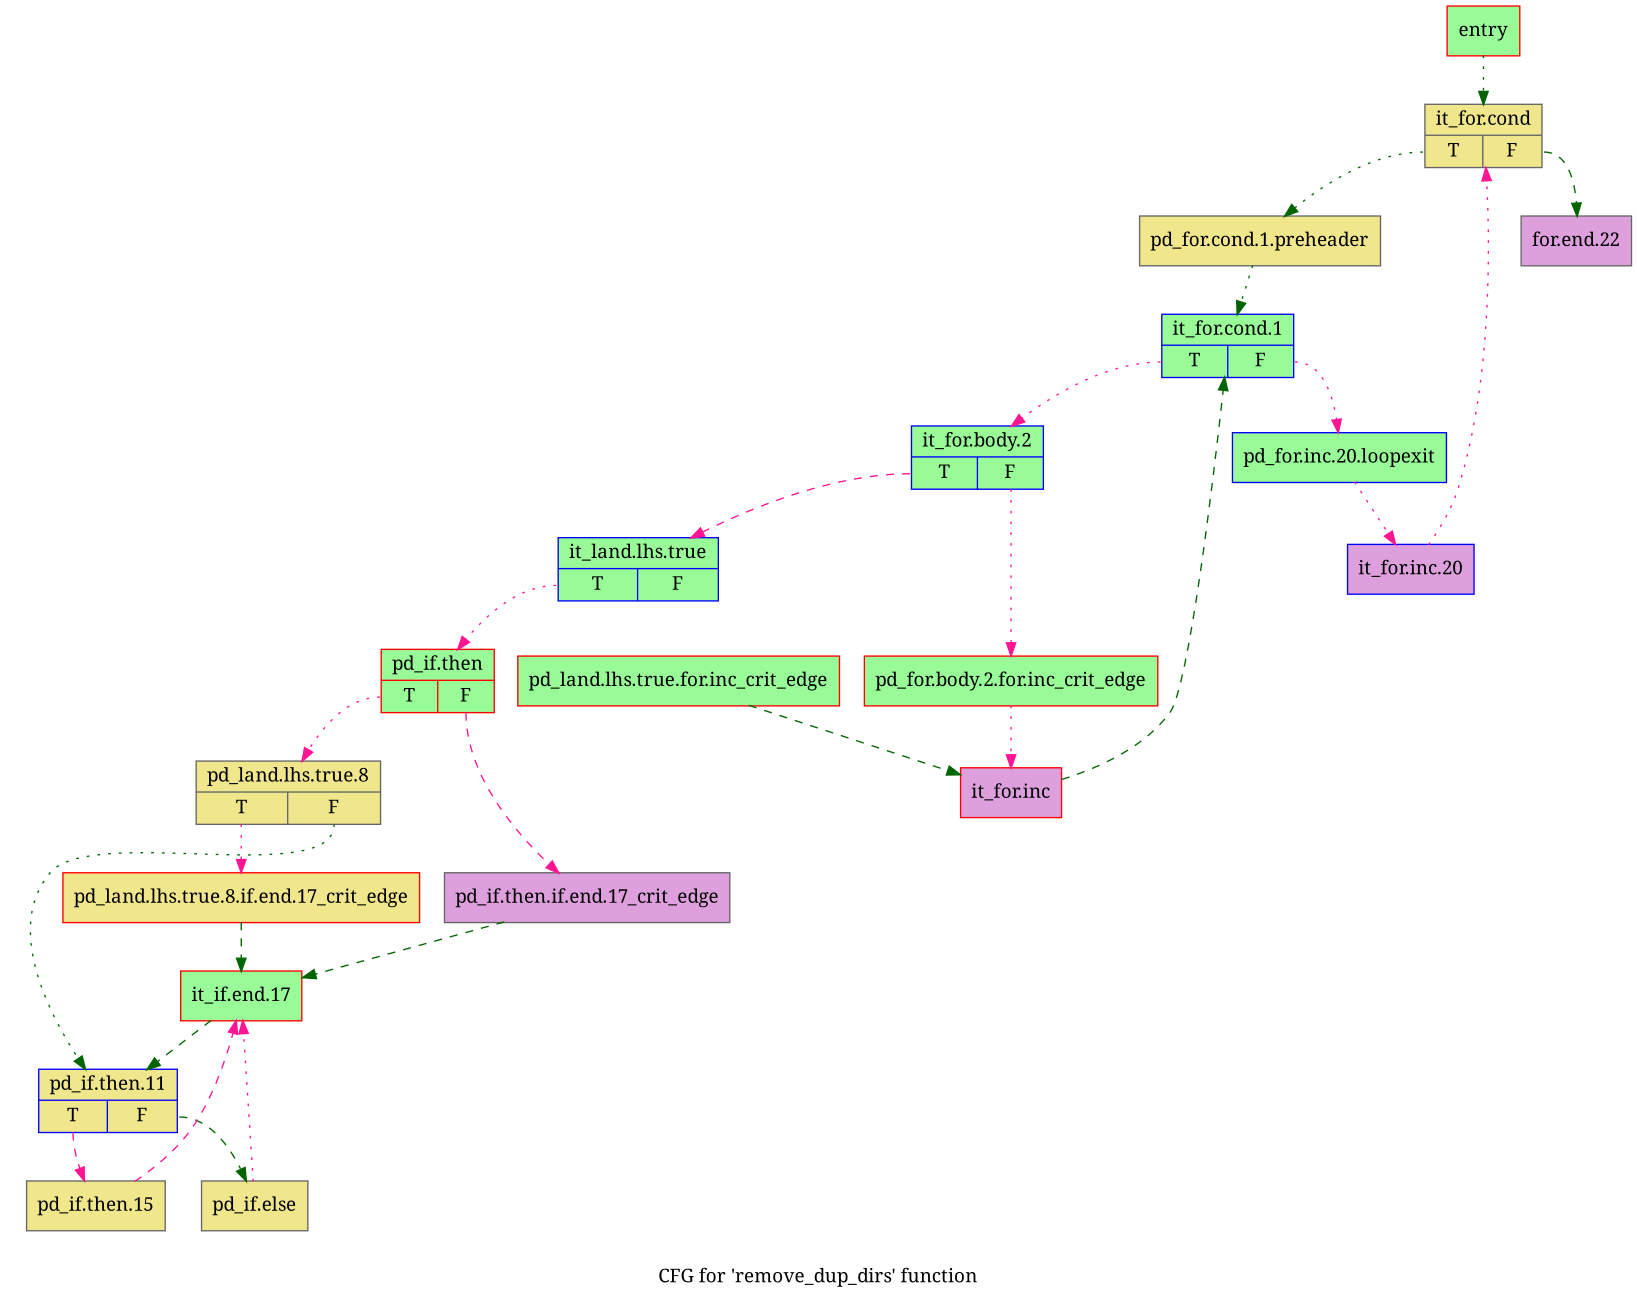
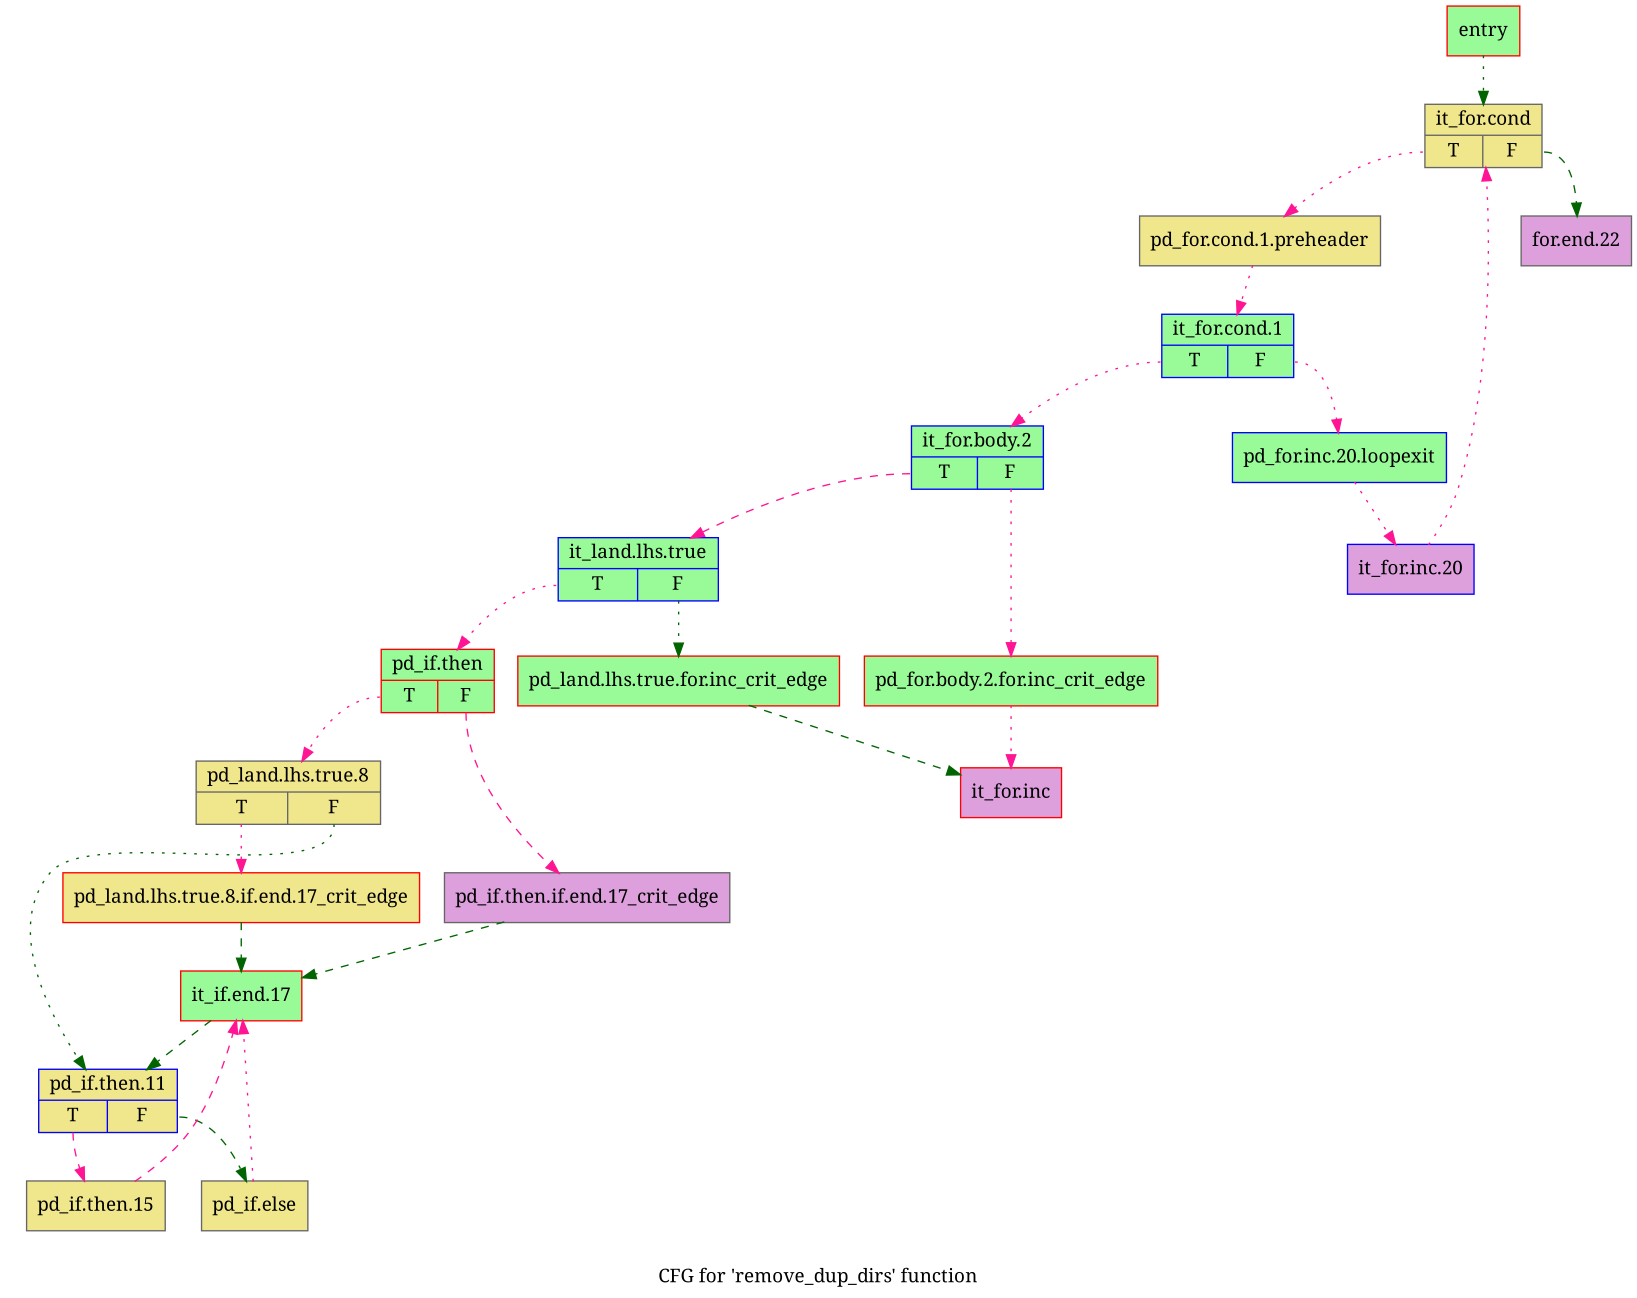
edge "it_for.cond" -> "pd_for.cond.1.preheader": color darkgreen -> deeppink
edge "pd_for.cond.1.preheader" -> "it_for.cond.1": color darkgreen -> deeppink
edge "it_for.inc" -> "it_for.cond.1": removed
edge "it_land.lhs.true" -> "pd_land.lhs.true.for.inc_crit_edge": added
